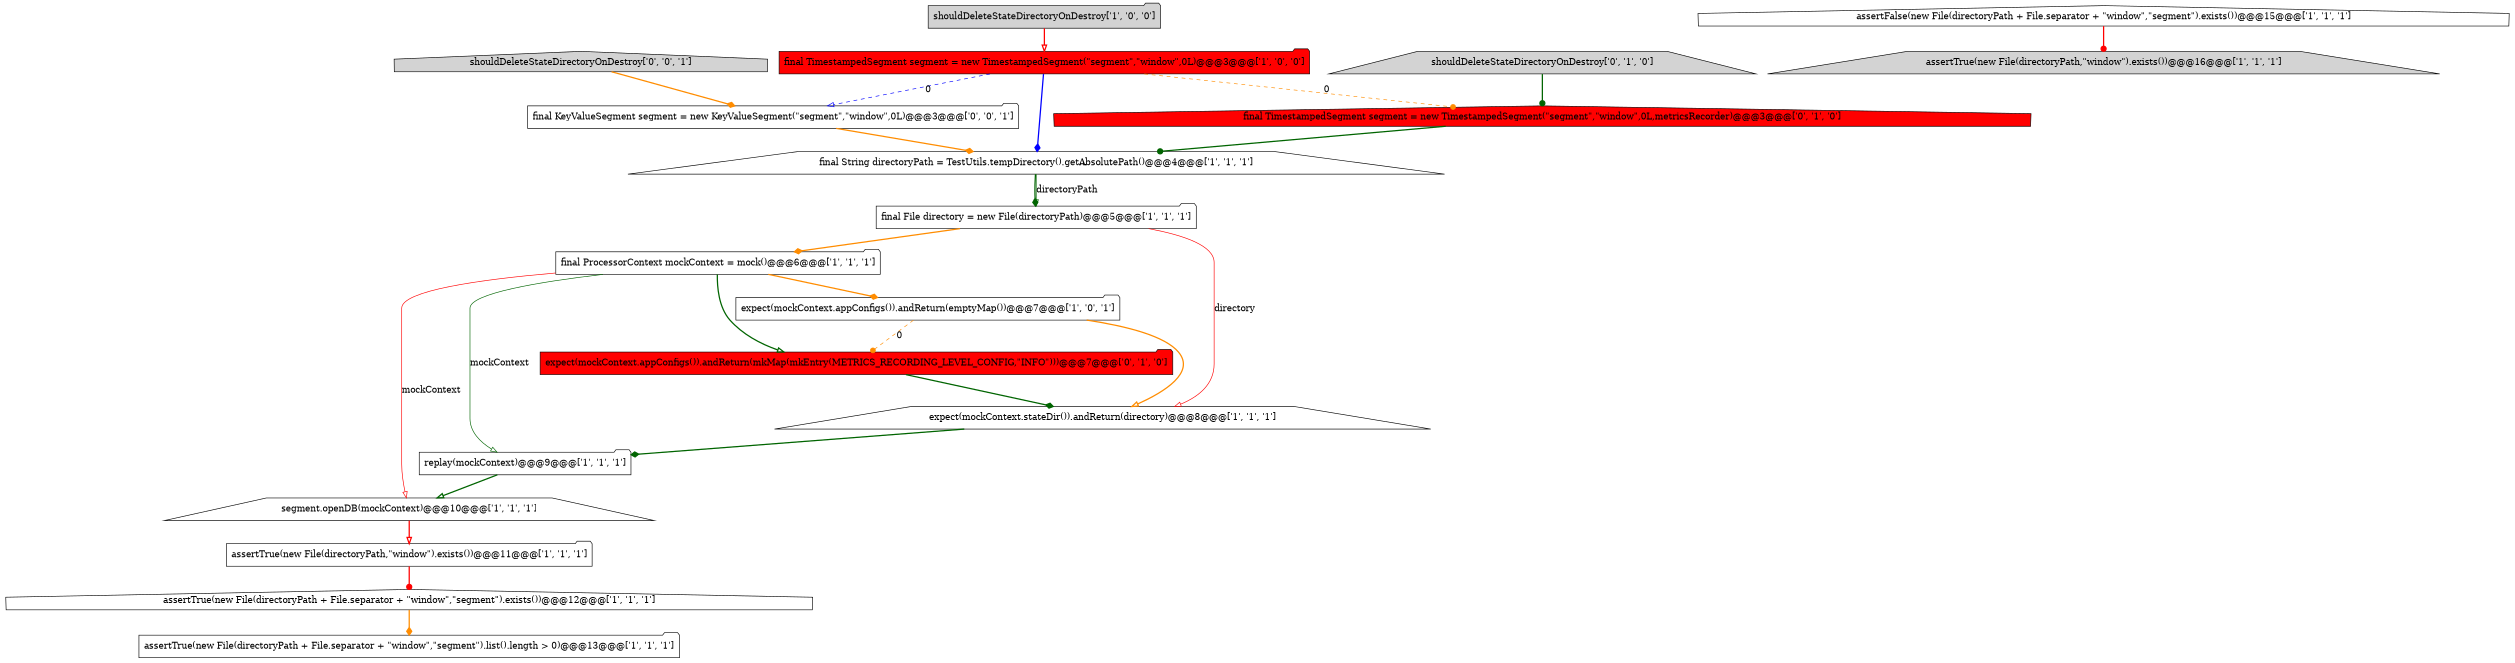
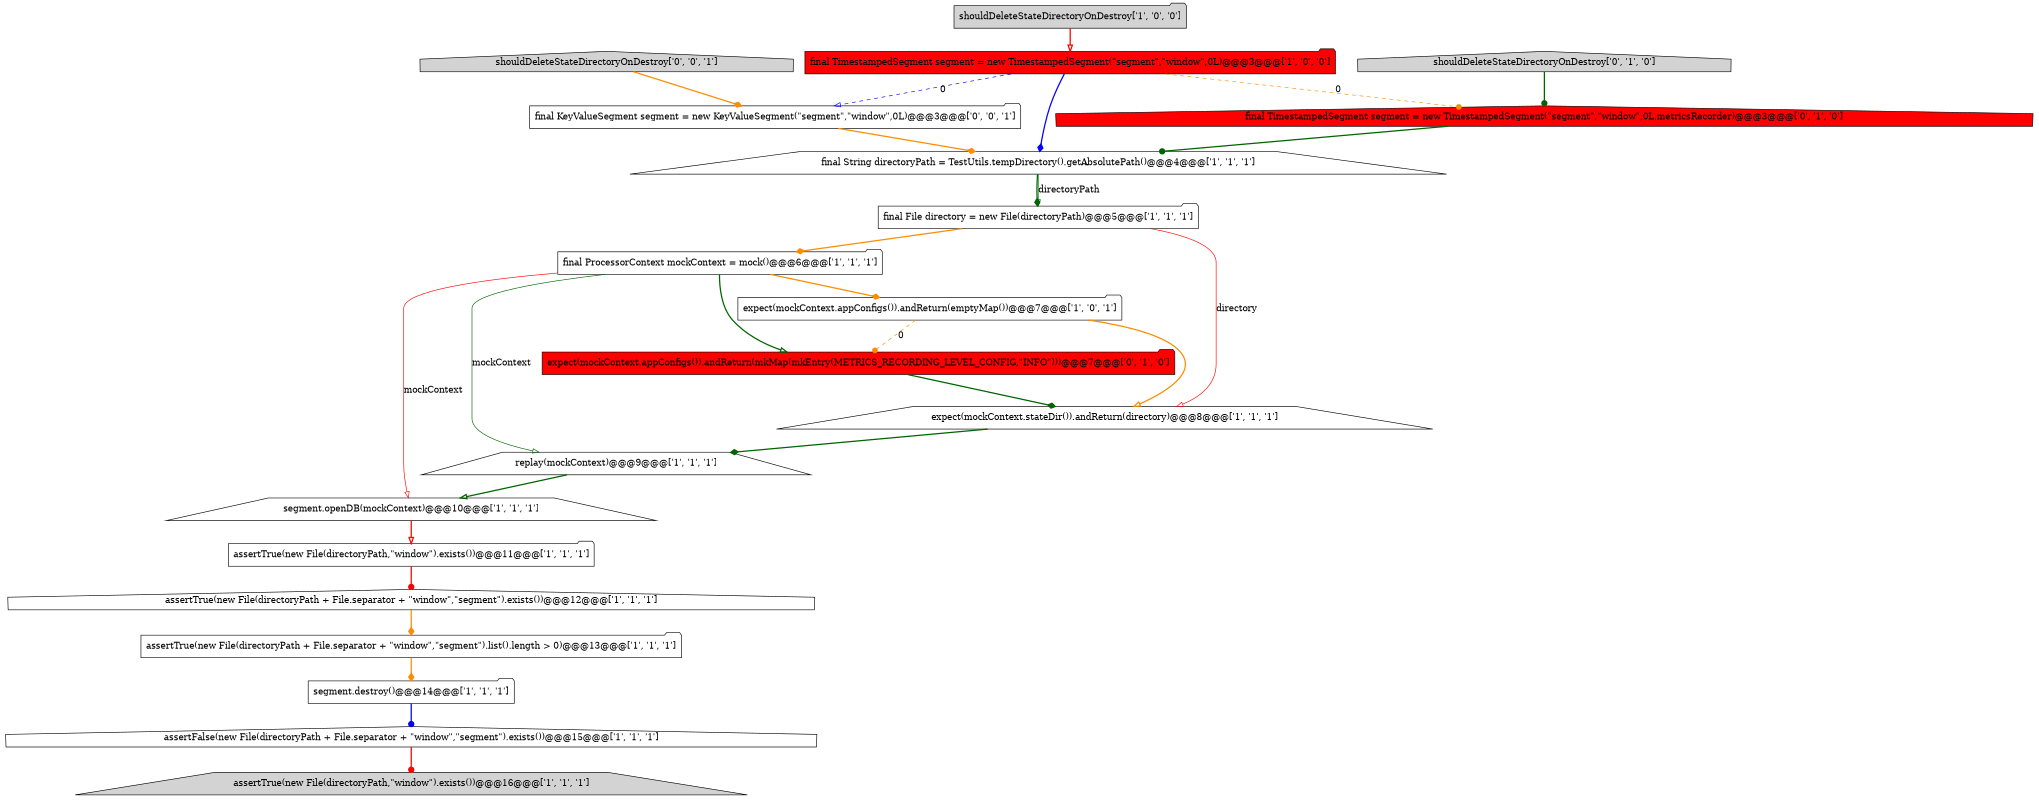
node "shouldDeleteStateDirectoryOnDestroy['0', '1', '0']": shape trapezium -> house
node "replay(mockContext)@@@9@@@['1', '1', '1']": shape folder -> trapezium
node "segment.destroy()@@@14@@@['1', '1', '1']": added
